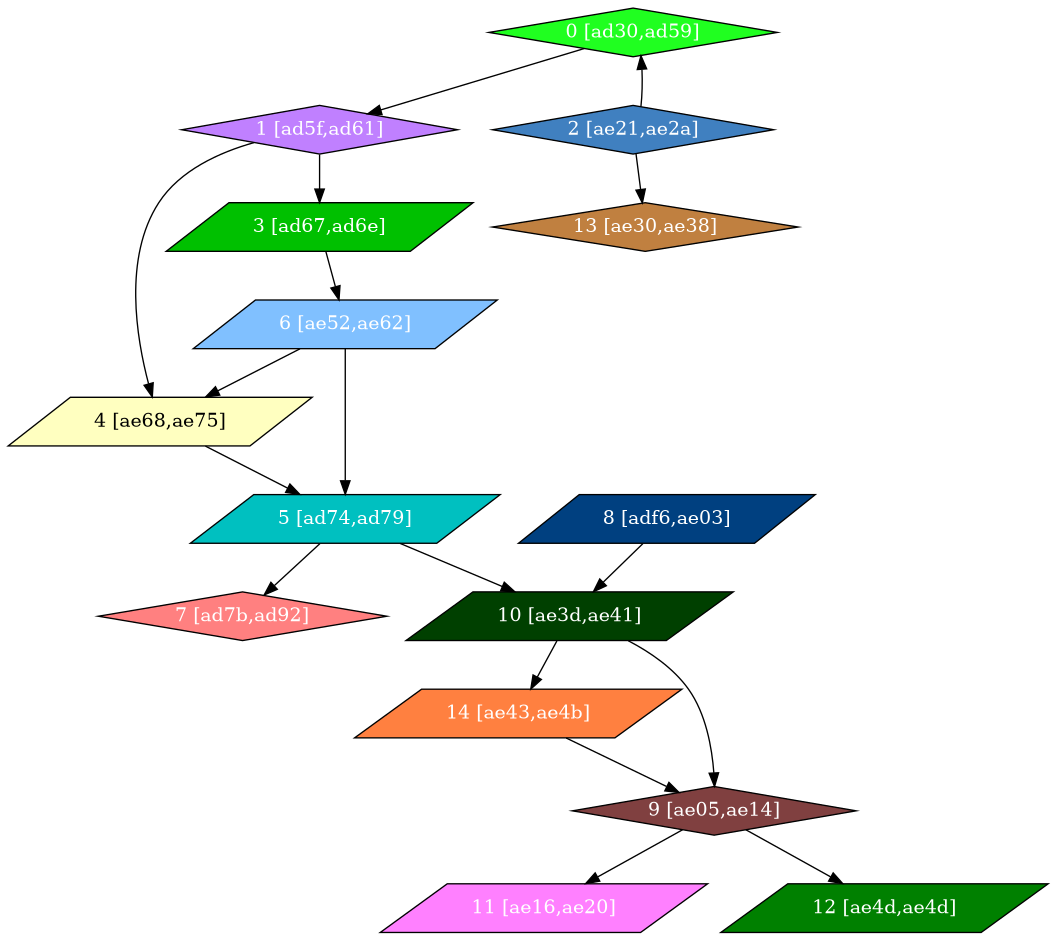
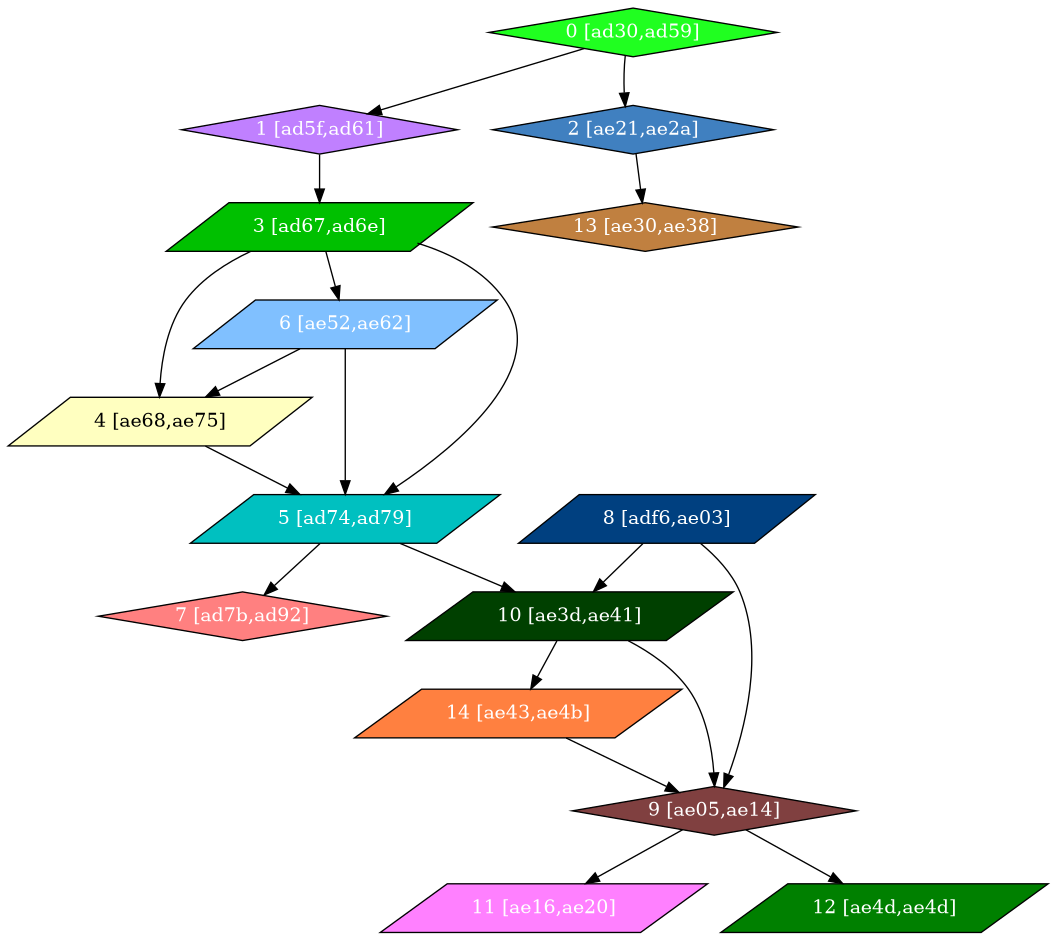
edge "2 [ae21,ae2a]" -> "0 [ad30,ad59]": reversed
edge "1 [ad5f,ad61]" -> "4 [ae68,ae75]": now "3 [ad67,ad6e]" -> "4 [ae68,ae75]"
edge "3 [ad67,ad6e]" -> "5 [ad74,ad79]": added
edge "8 [adf6,ae03]" -> "9 [ae05,ae14]": added
